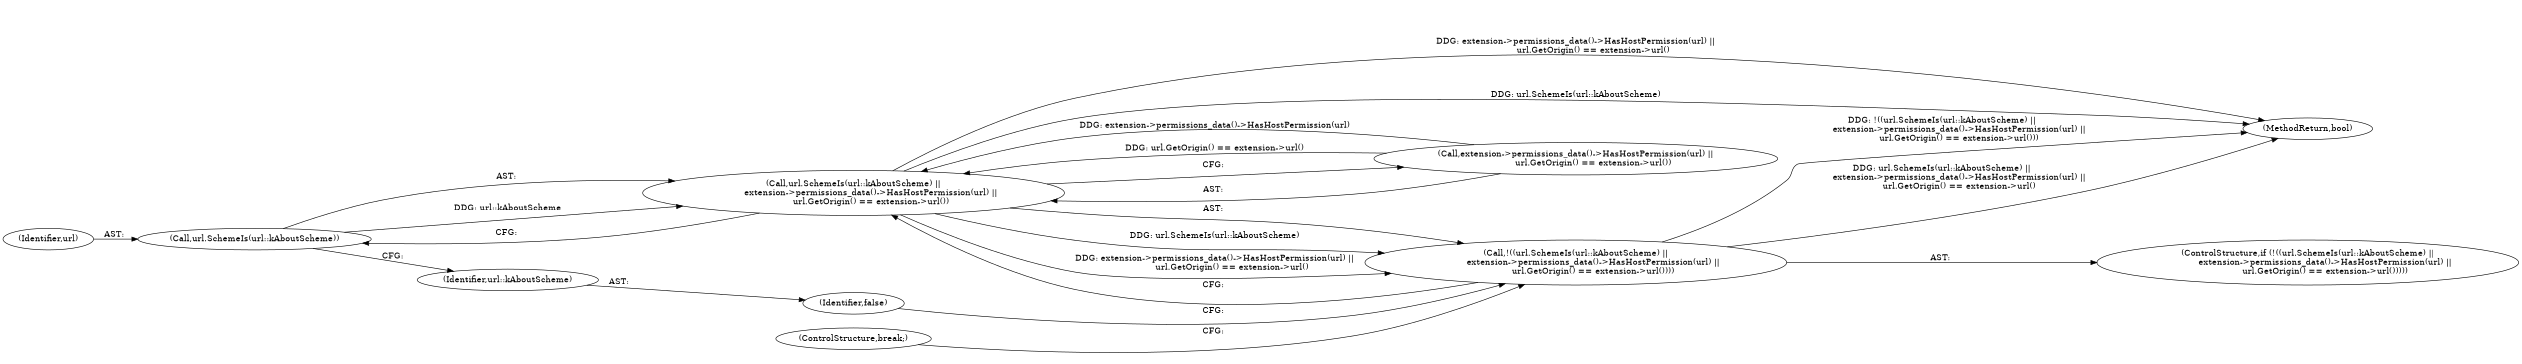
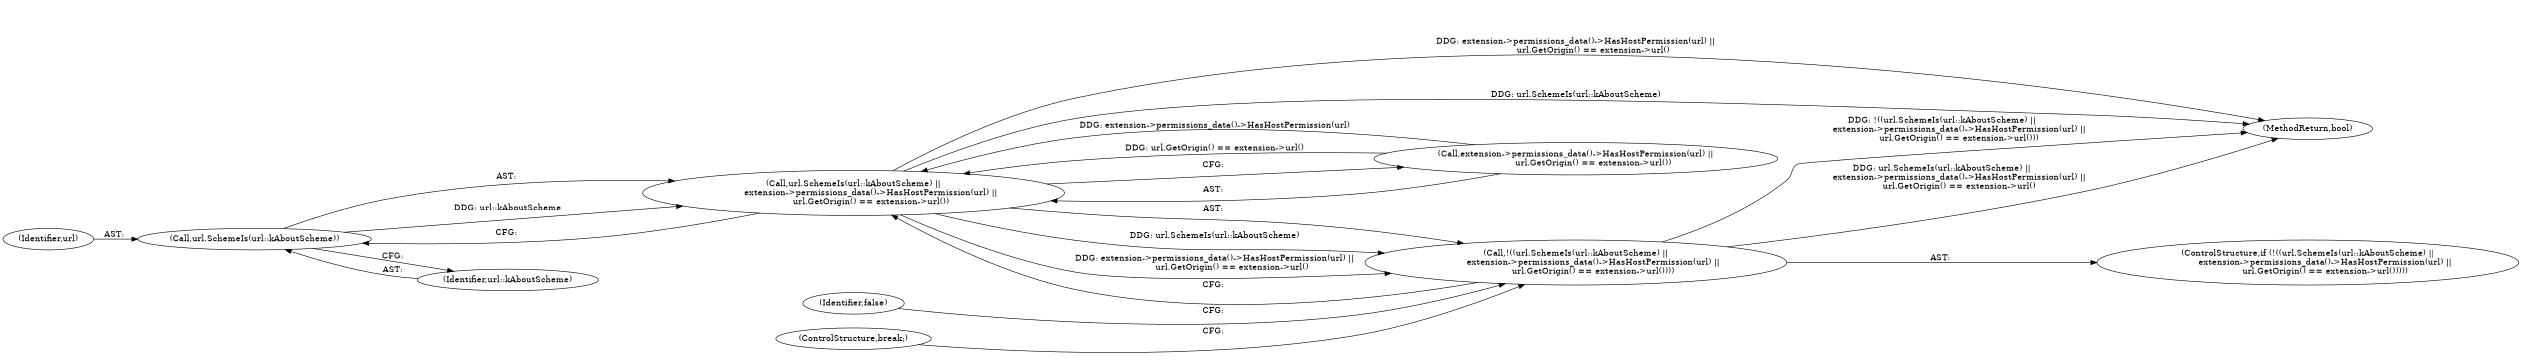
edge "(Identifier,url::kAboutScheme)" -> "(Identifier,false)": now "(Identifier,url::kAboutScheme)" -> "(Call,url.SchemeIs(url::kAboutScheme))"
